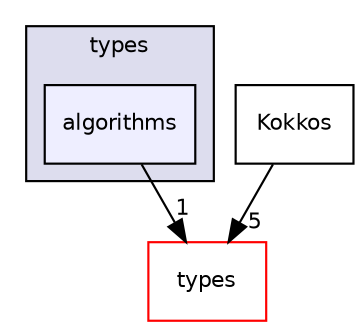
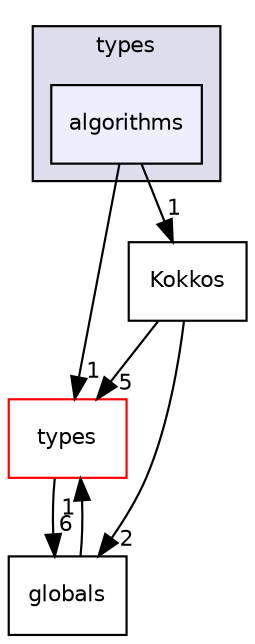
edge "algorithms" -> "Kokkos": added
node "globals": added
